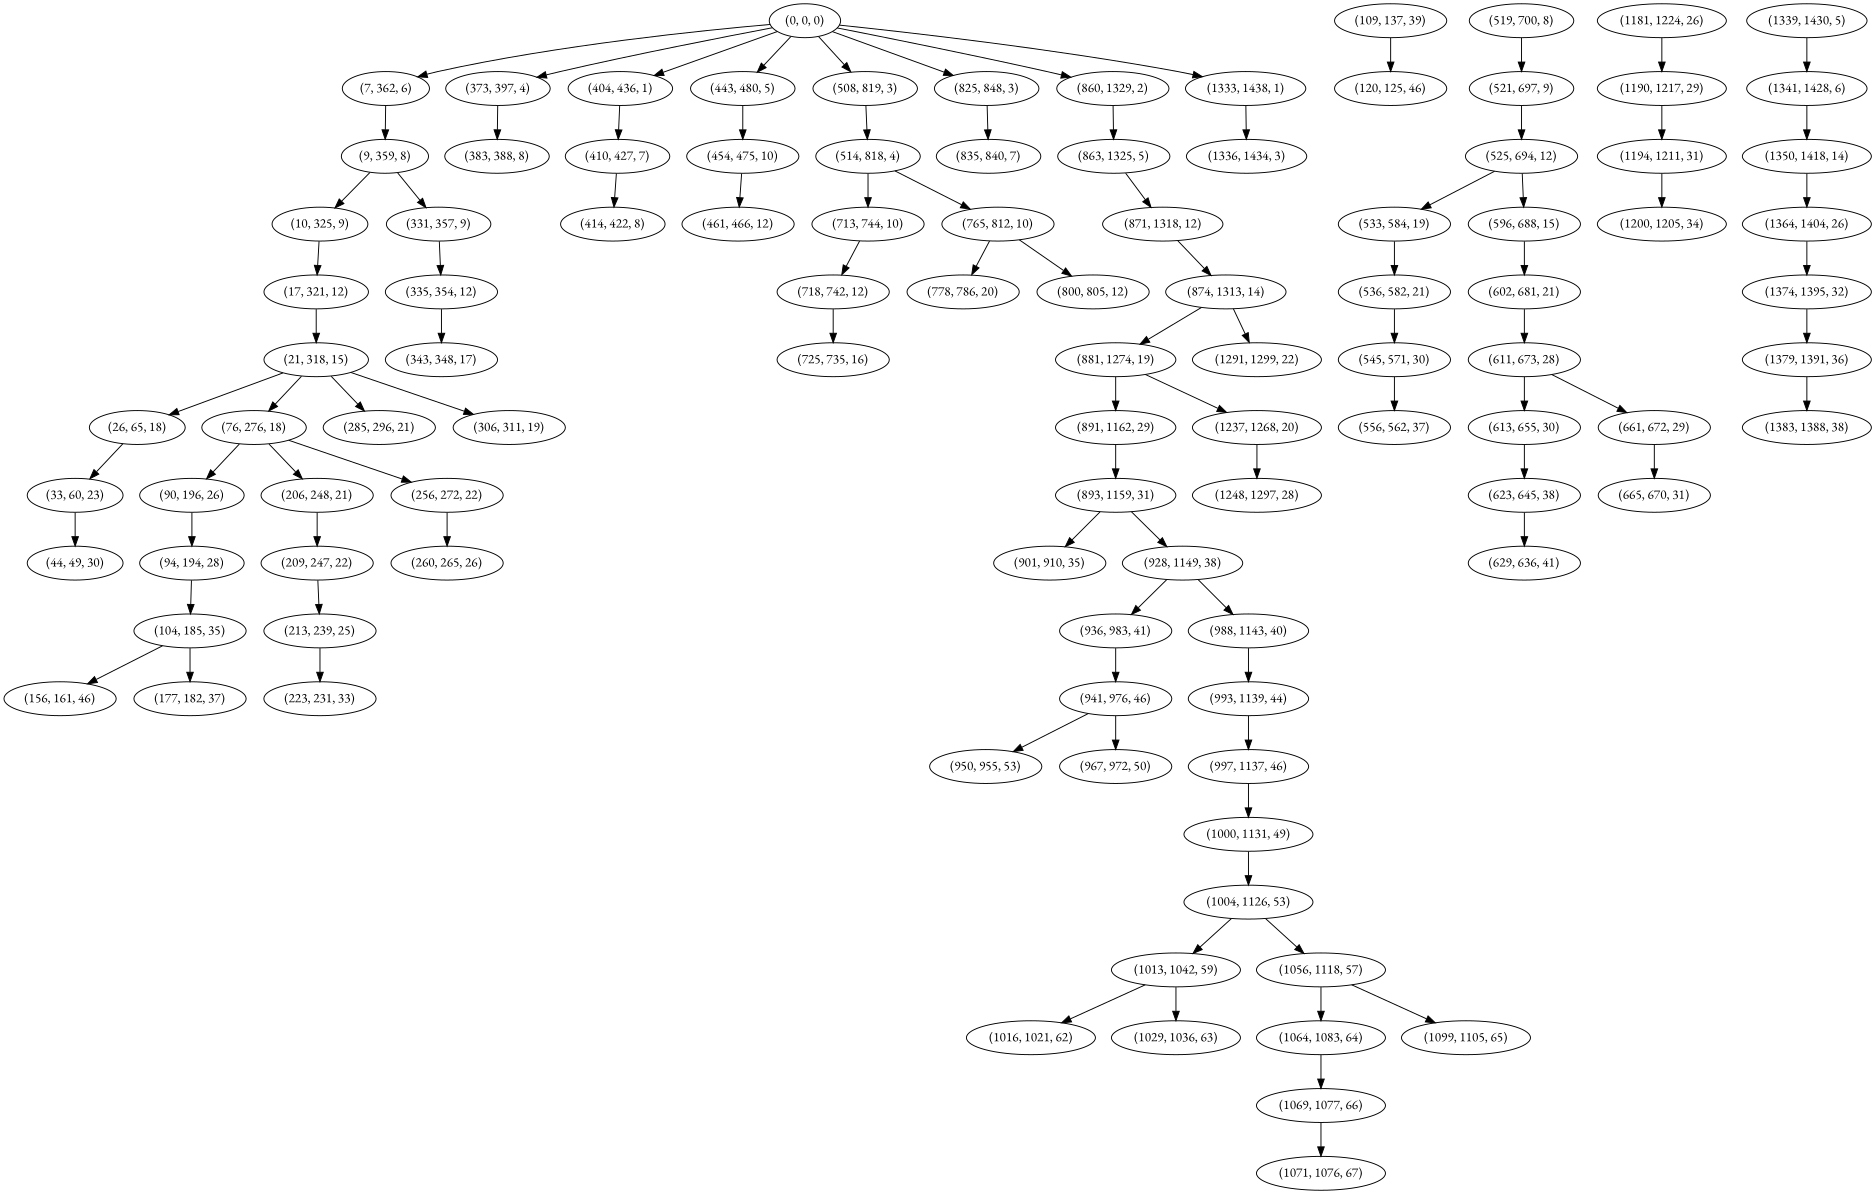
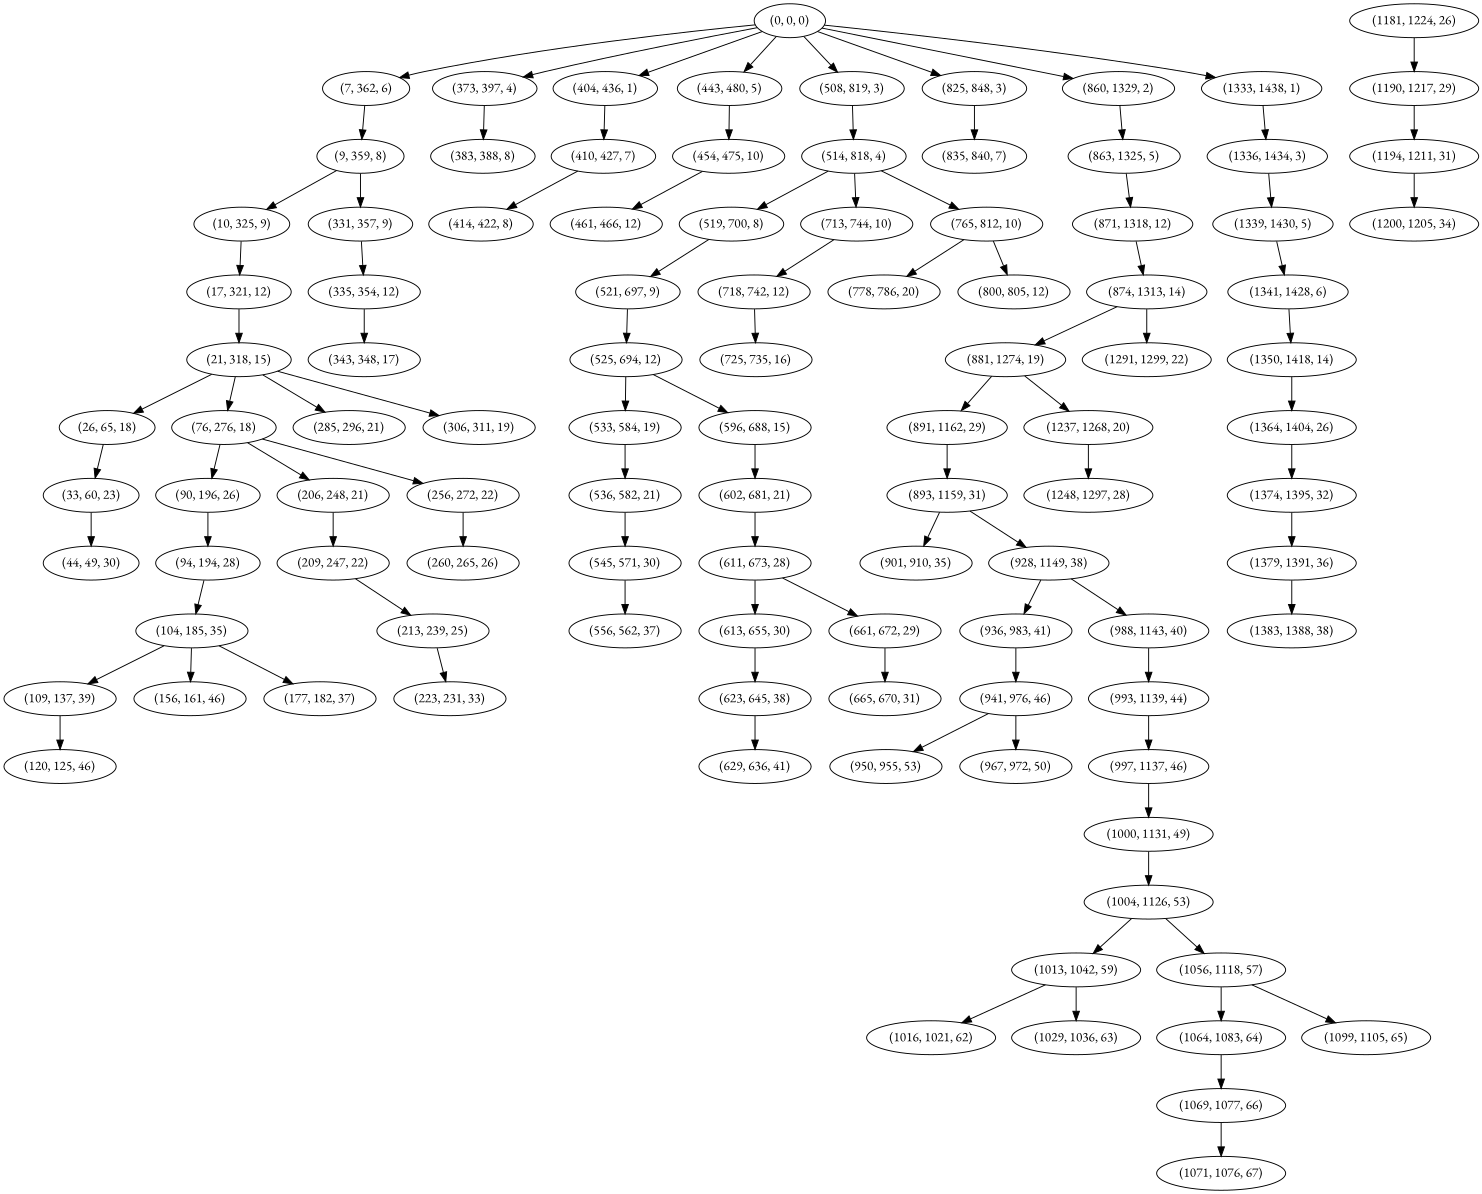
edge "(1336, 1434, 3)" -> "(1339, 1430, 5)": added
edge "(514, 818, 4)" -> "(519, 700, 8)": added
edge "(104, 185, 35)" -> "(109, 137, 39)": added
